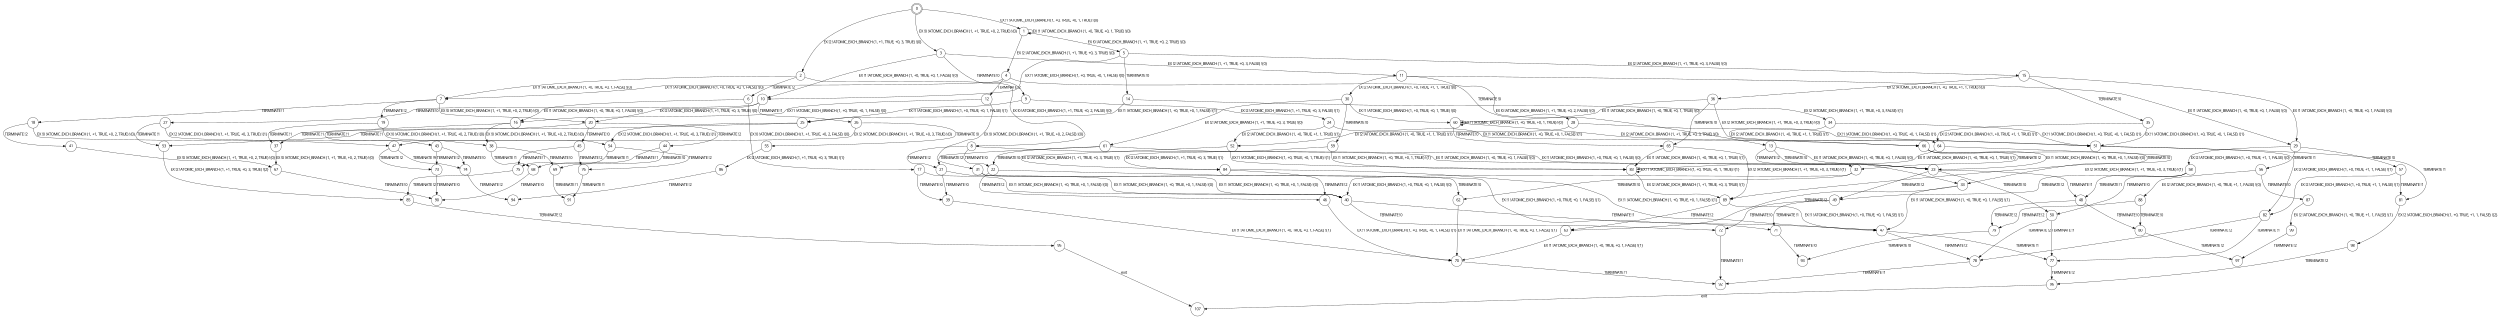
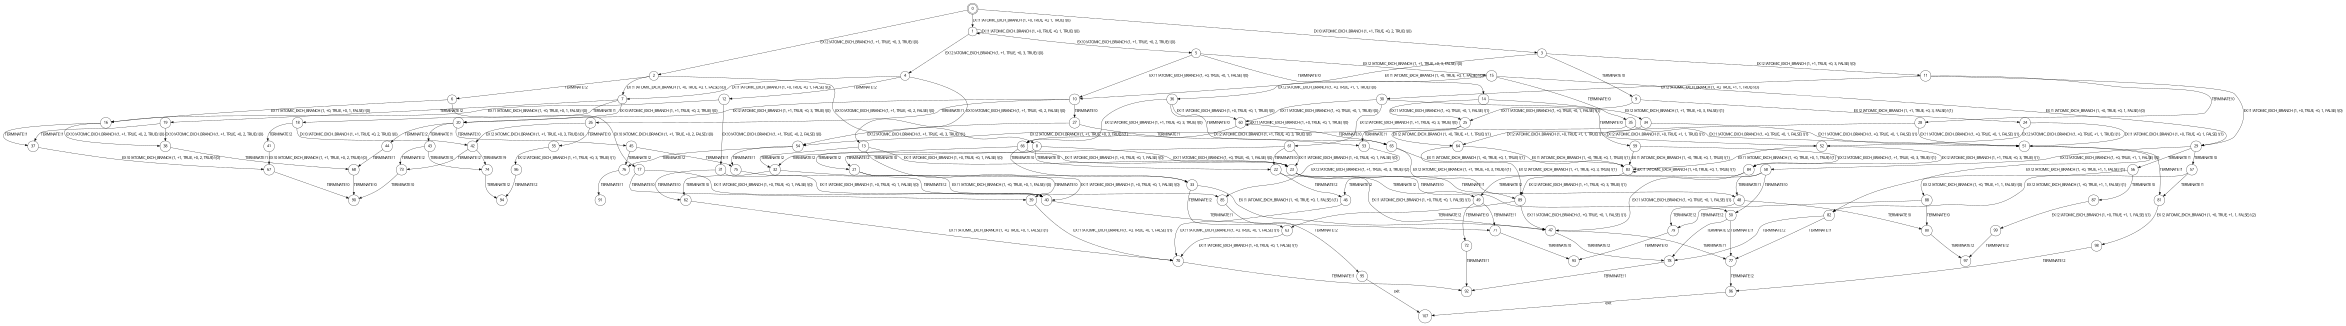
node "69": removed
edge "40" -> "72": removed, label "TERMINATE !0"
